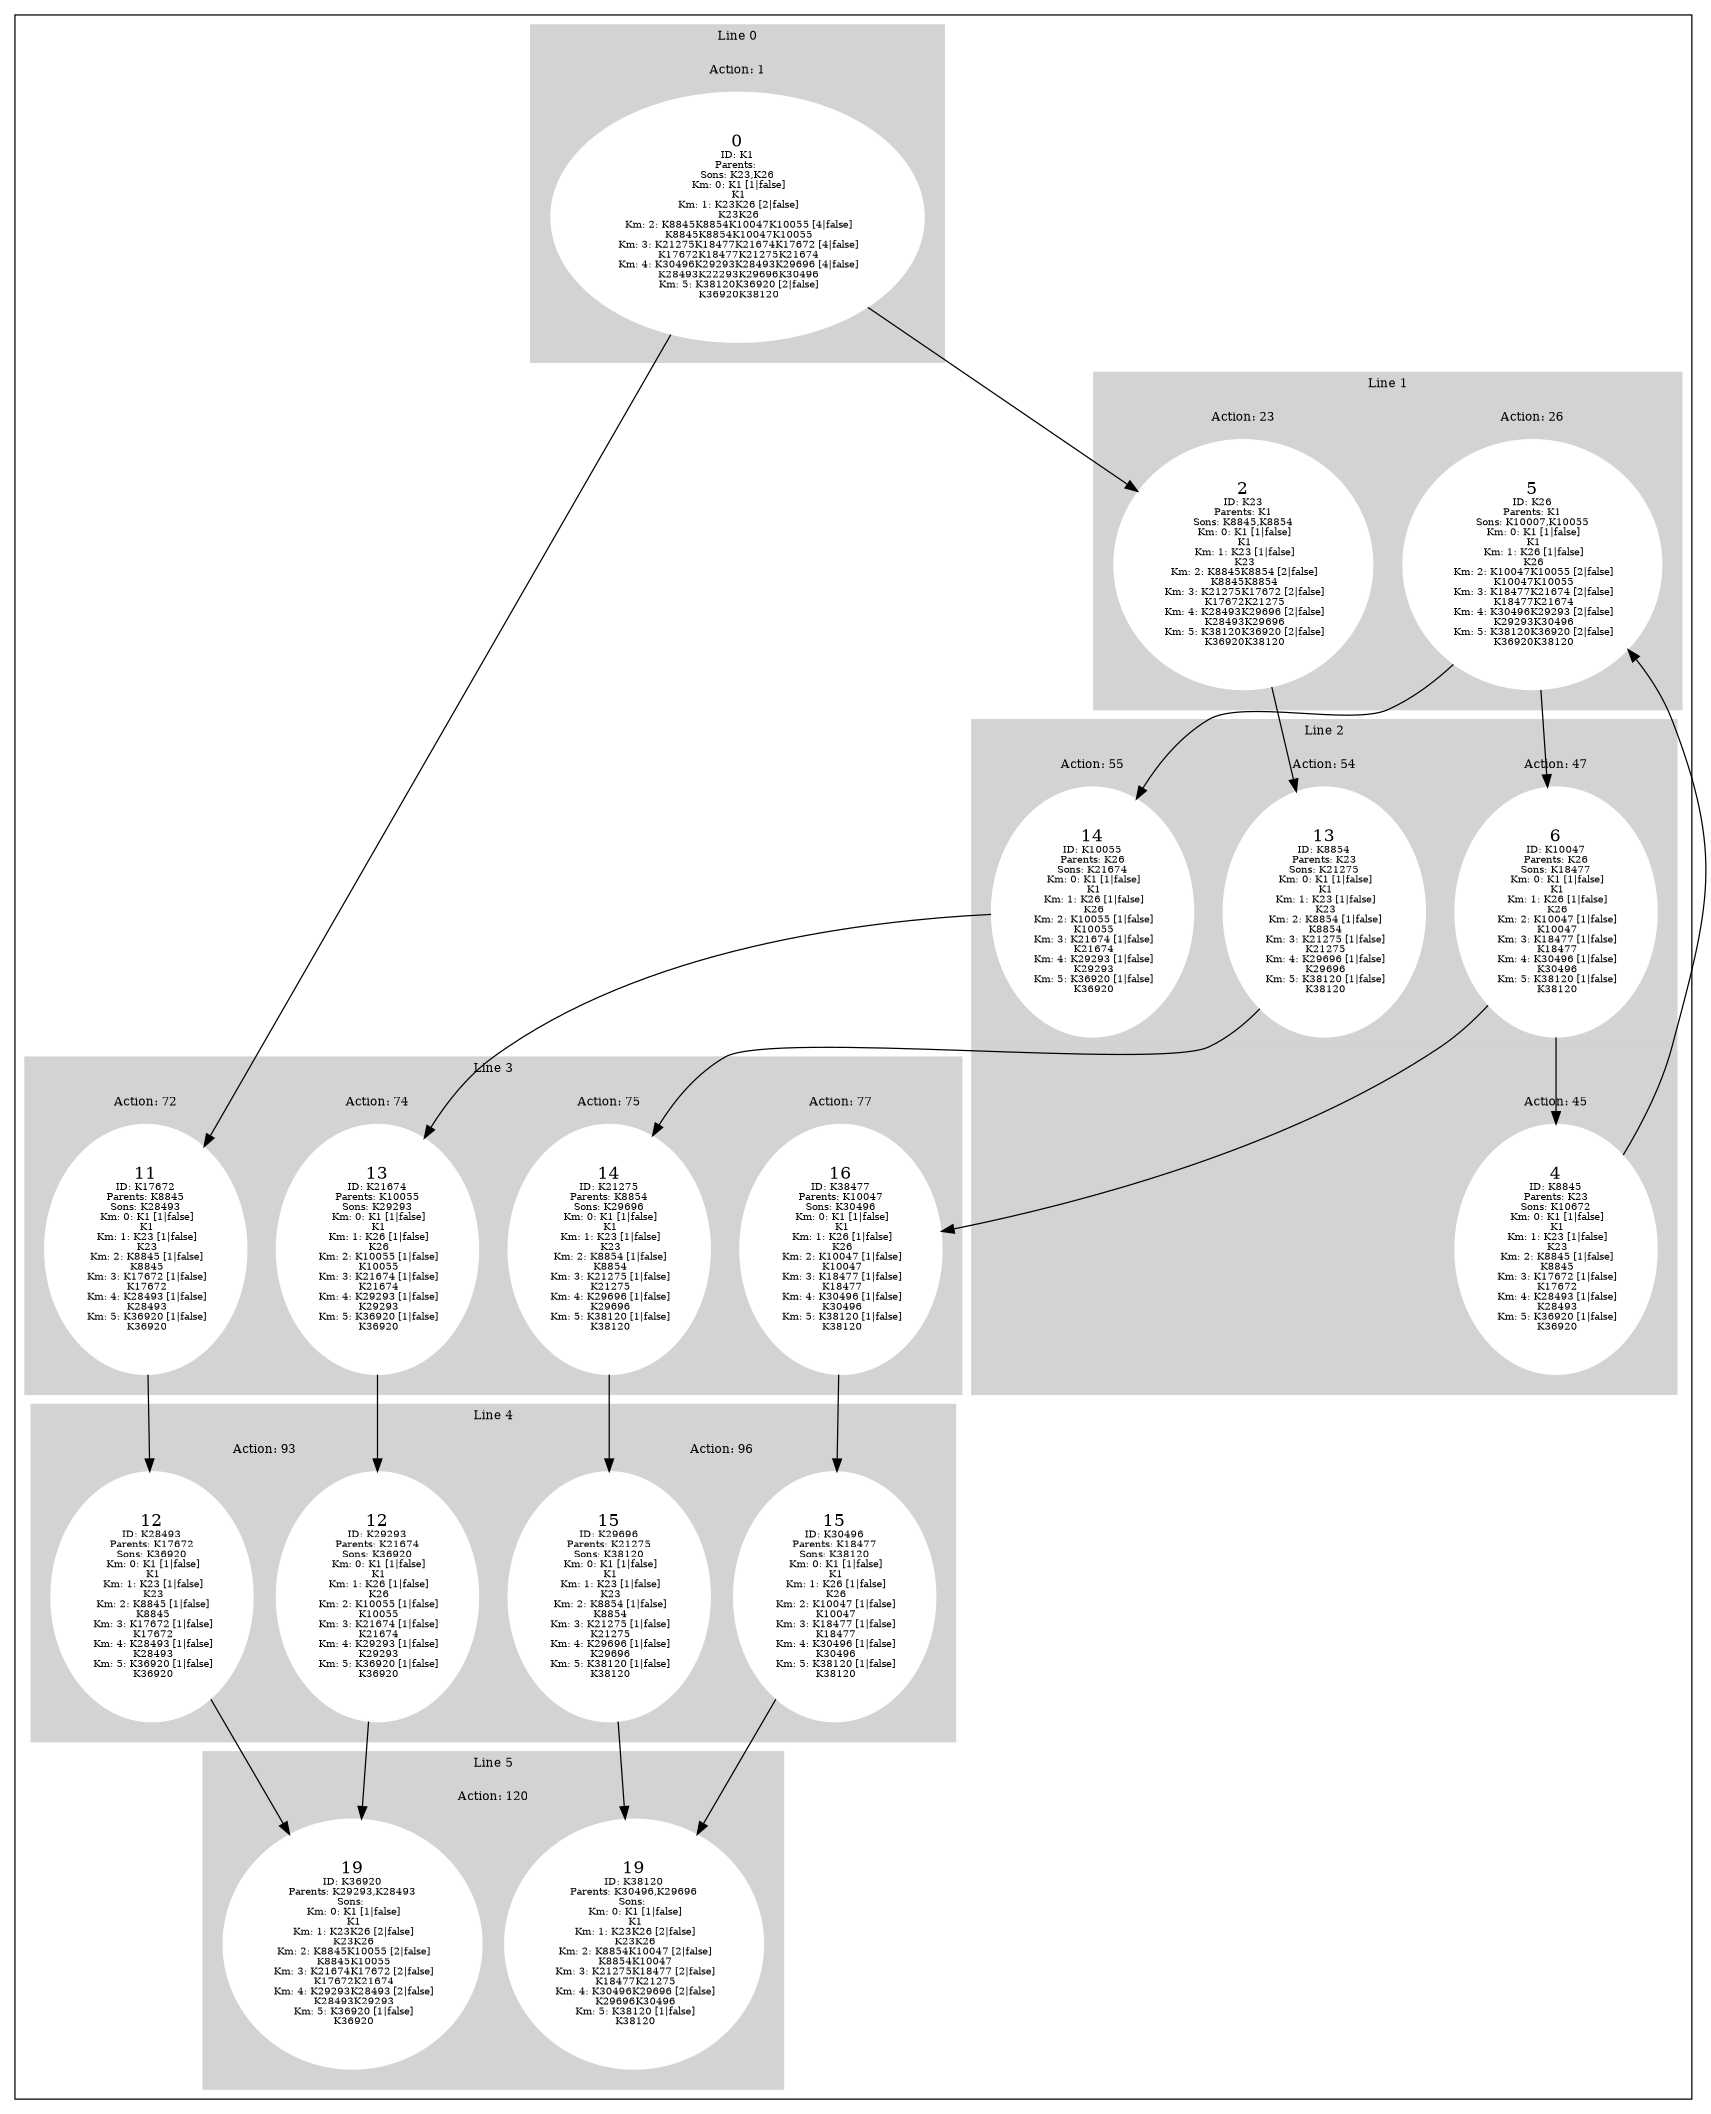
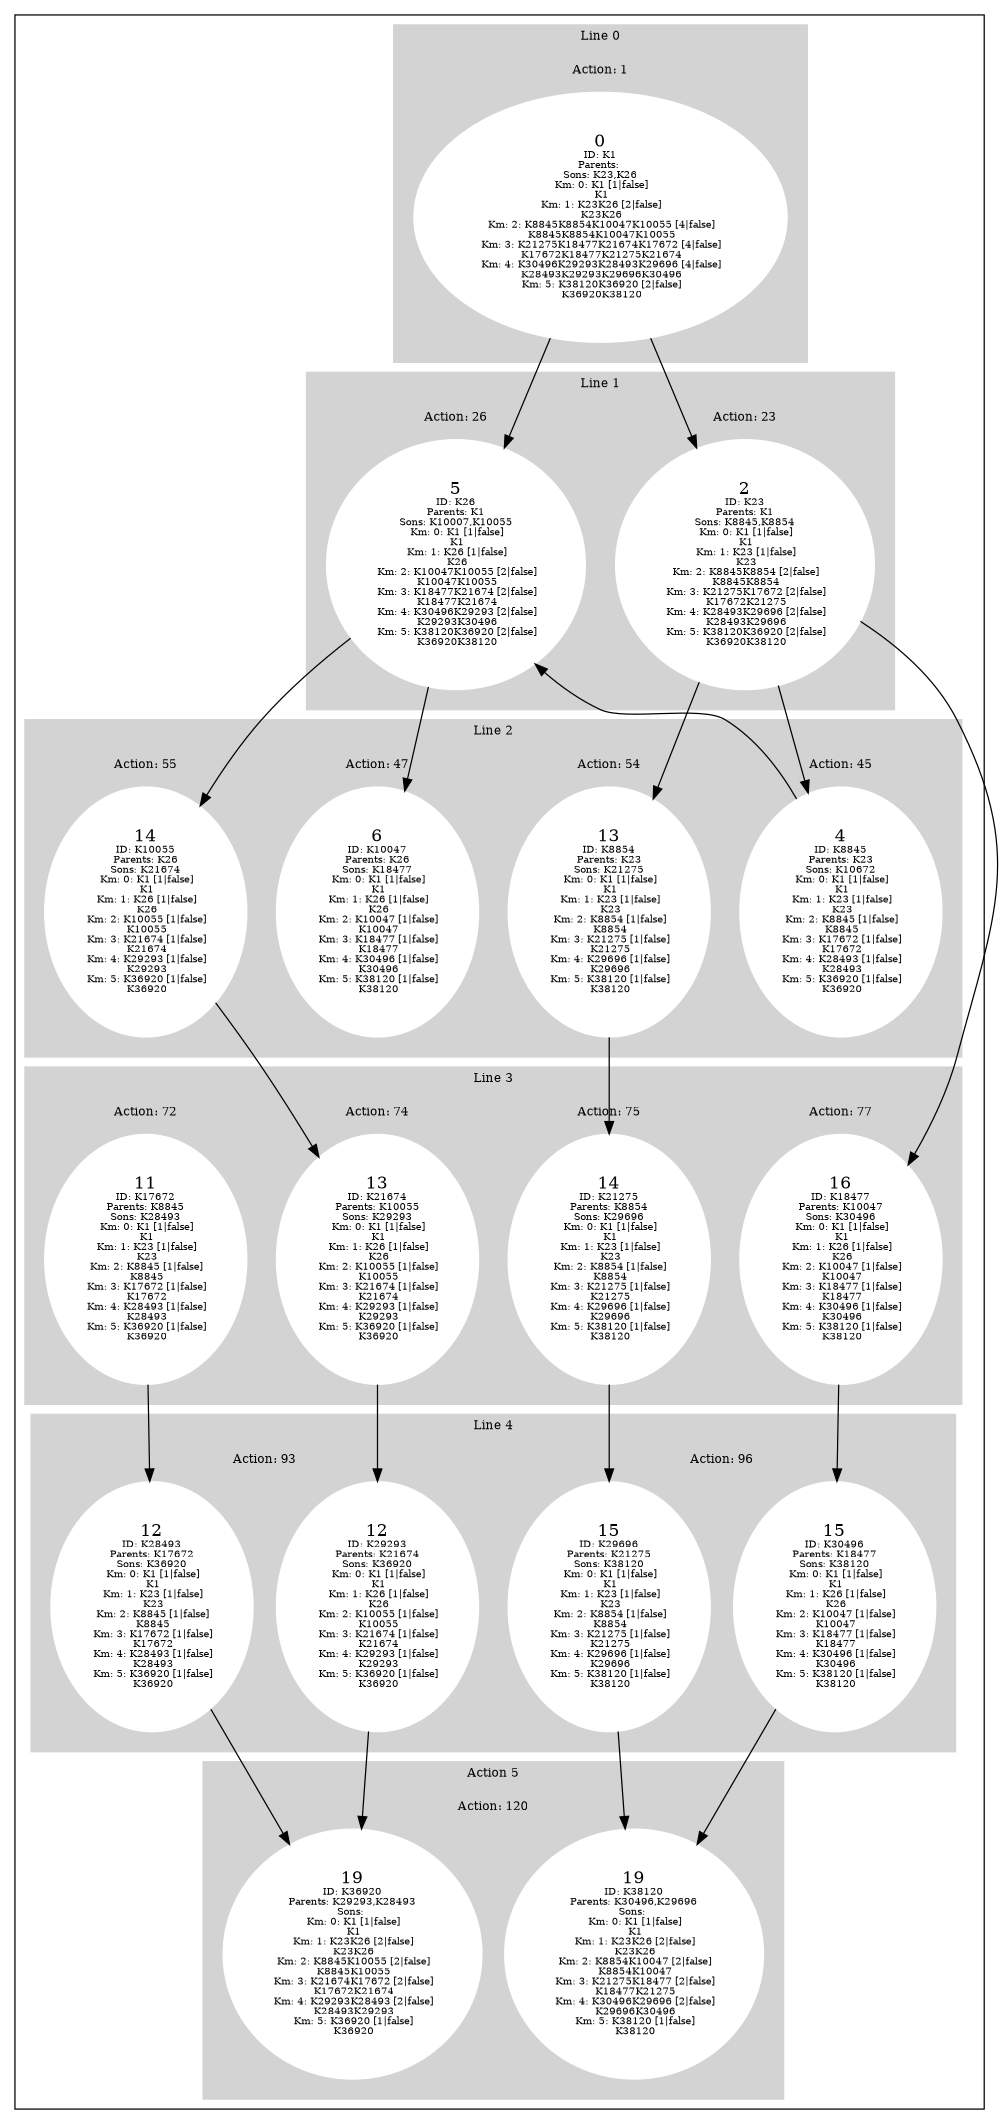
node "0": text "K28493K22293K29696K30496" -> "K28493K29293K29696K30496"
edge "0" -> "11": now "0" -> "5"
edge "6" -> "4": now "2" -> "4"
edge "6" -> "16": now "2" -> "16"
node "16": text "ID: K38477" -> "ID: K18477"
cluster "Line 5": label "Line 5" -> "Action 5"
